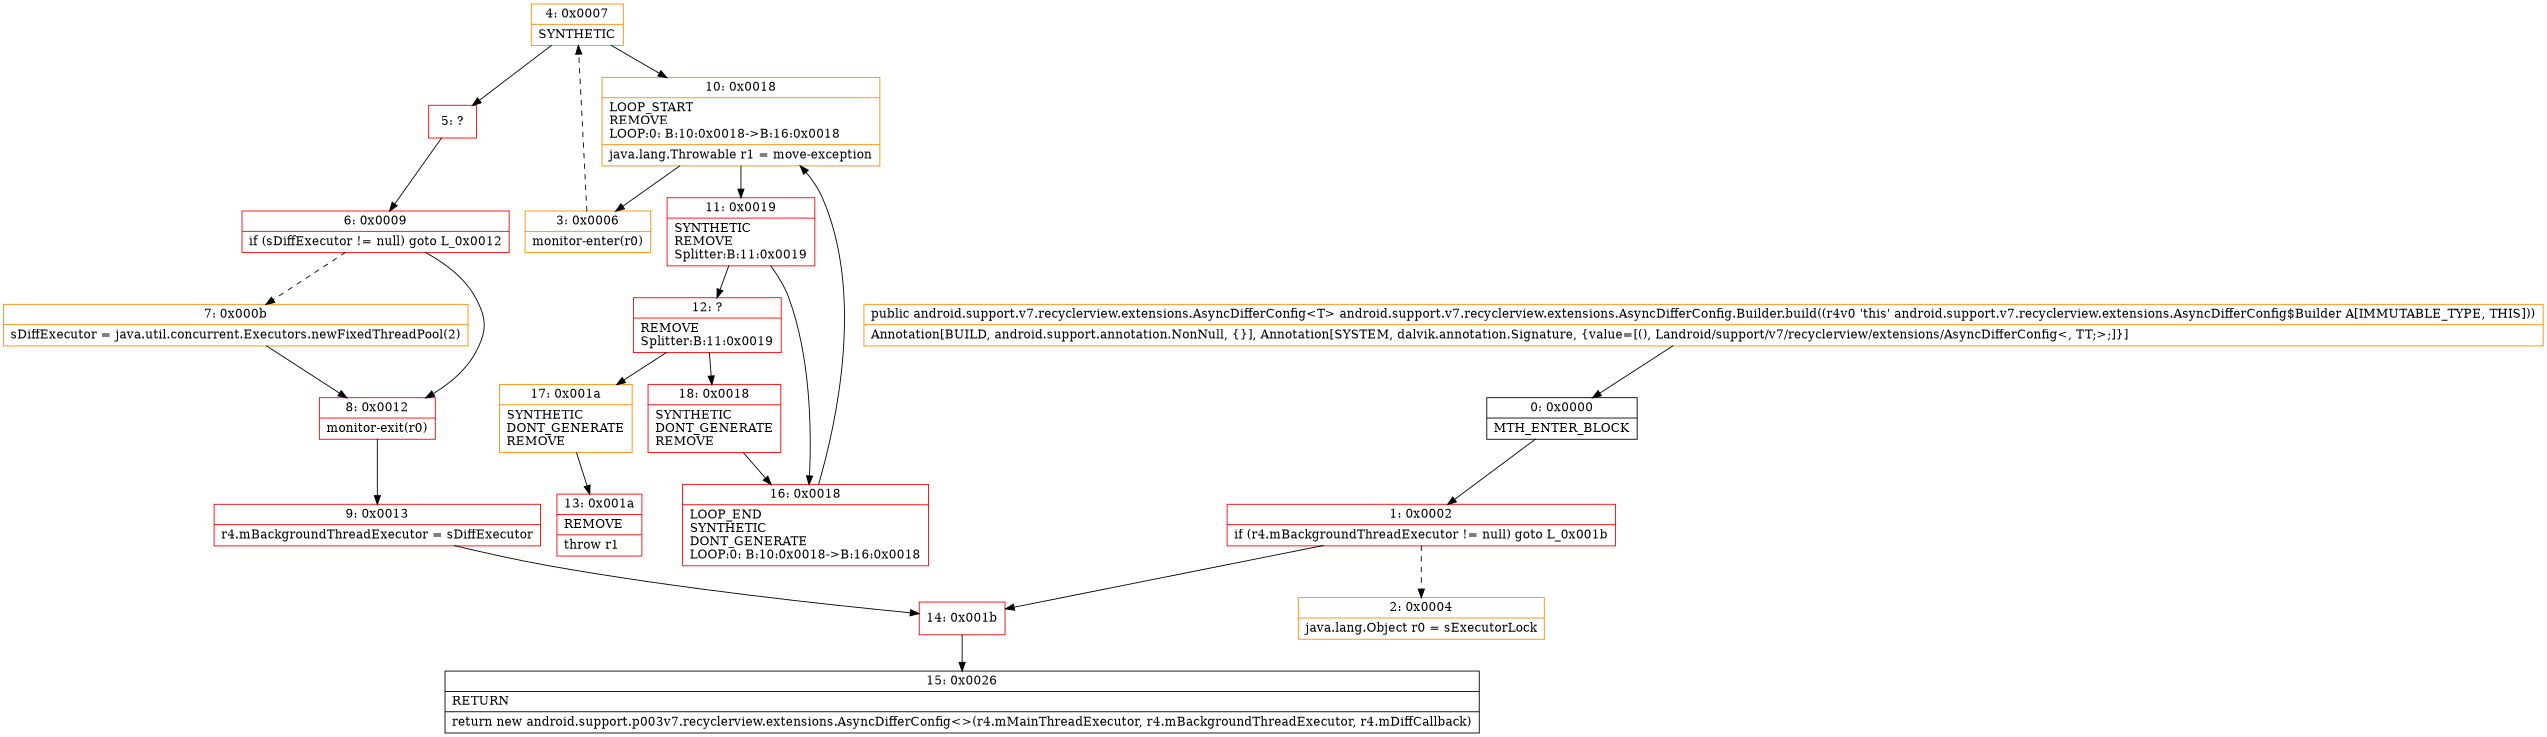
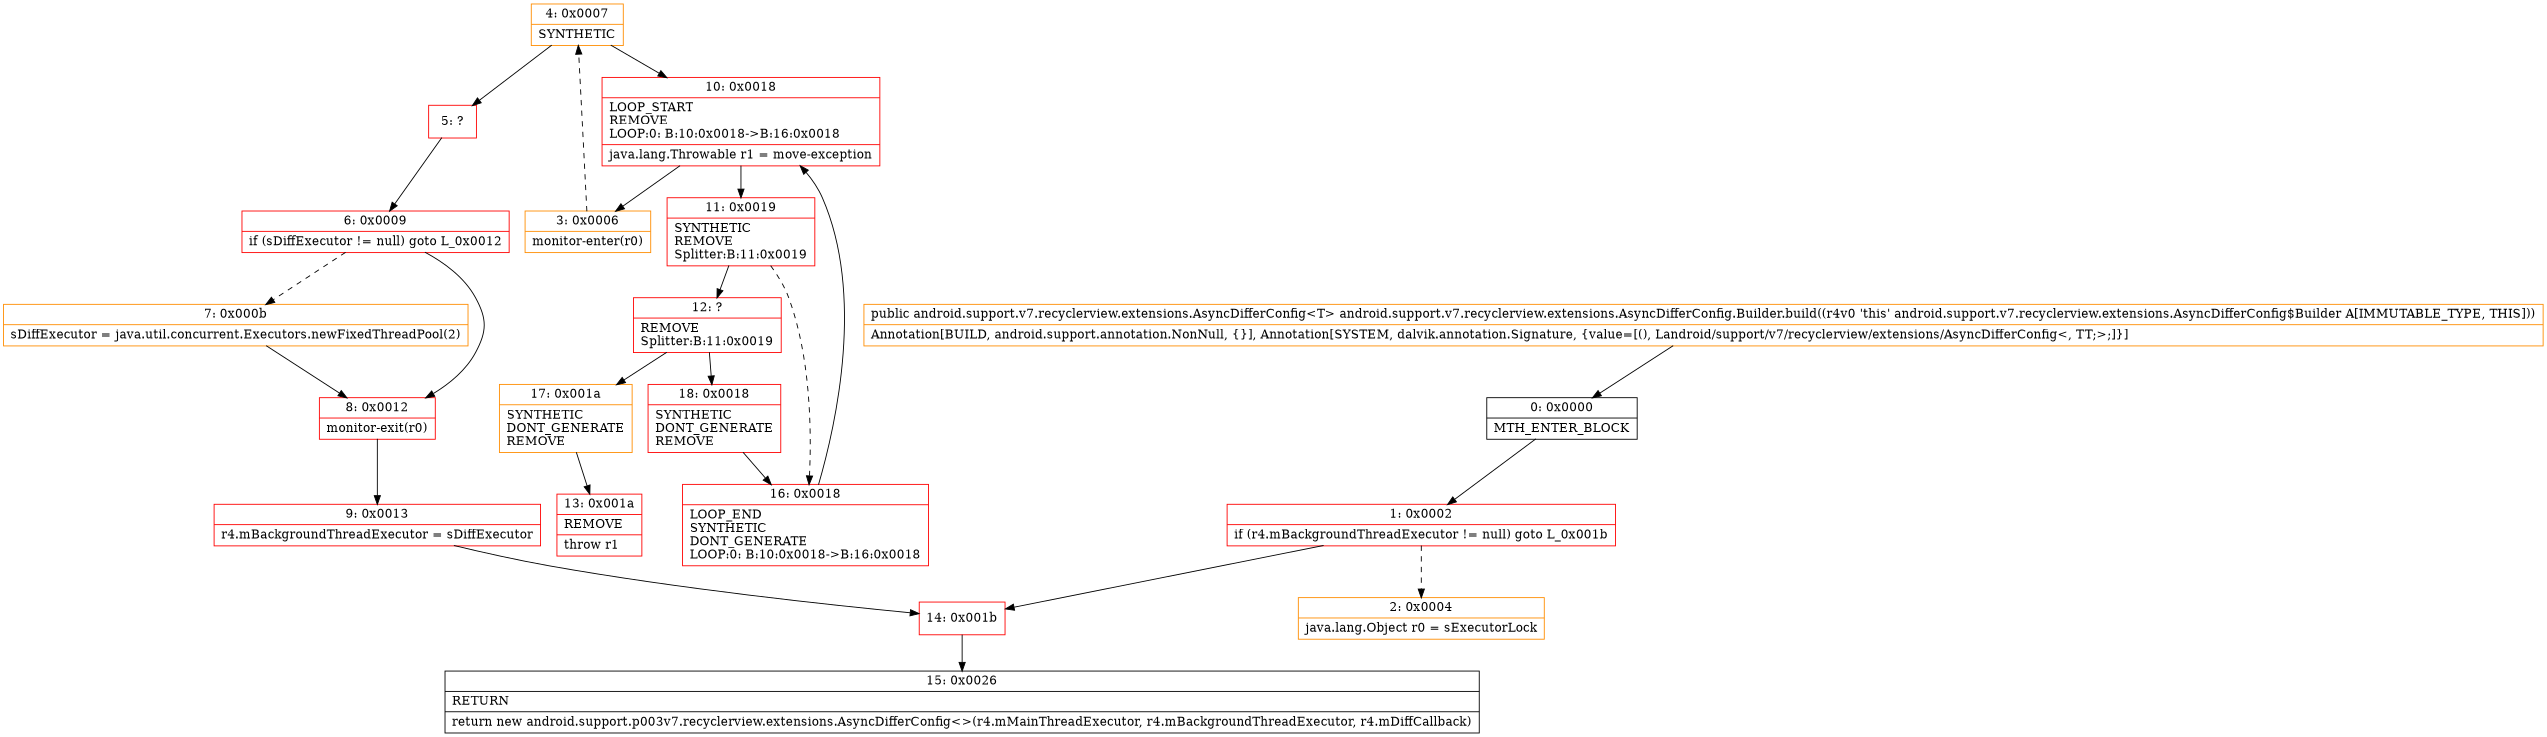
node "10: 0x0018": color darkorange -> red
edge "11: 0x0019" -> "16: 0x0018": style solid -> dashed
